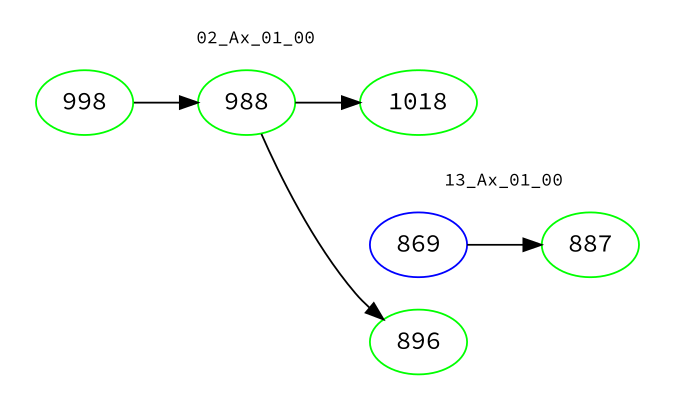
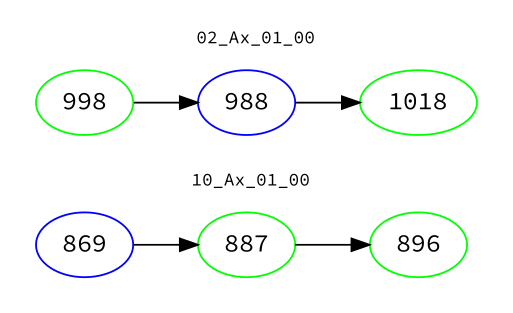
node "988": color green -> blue
cluster "13_Ax_01_00": label "13_Ax_01_00" -> "10_Ax_01_00"
edge "988" -> "896": now "887" -> "896"
